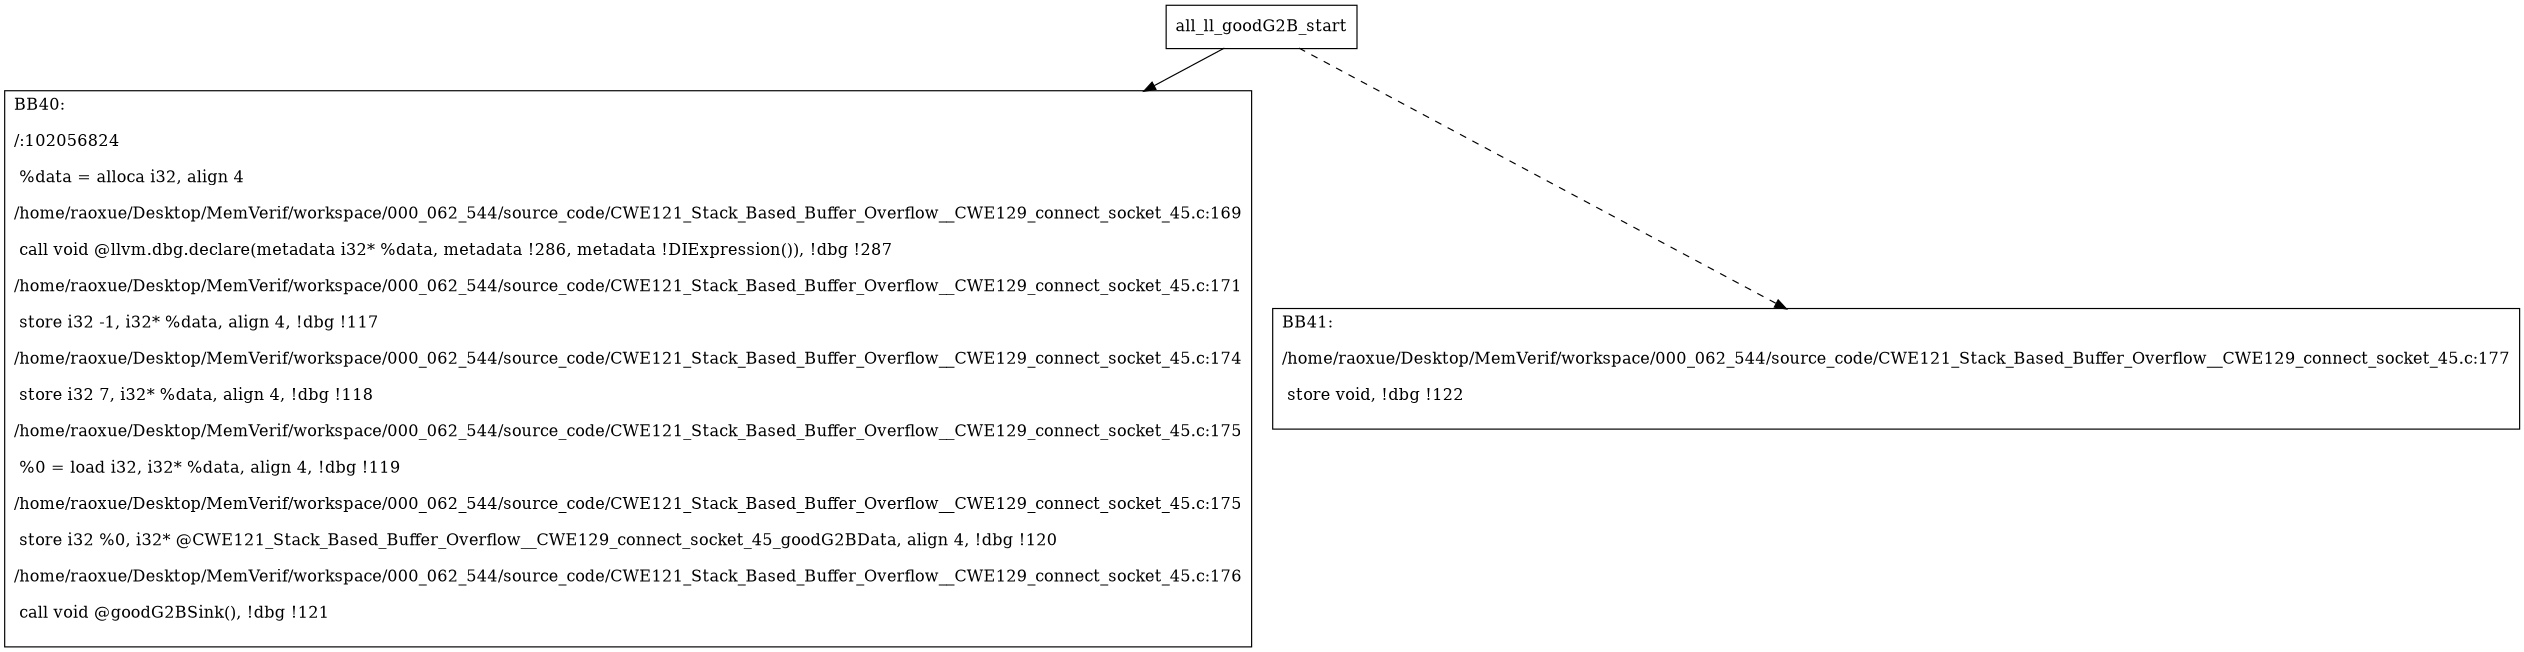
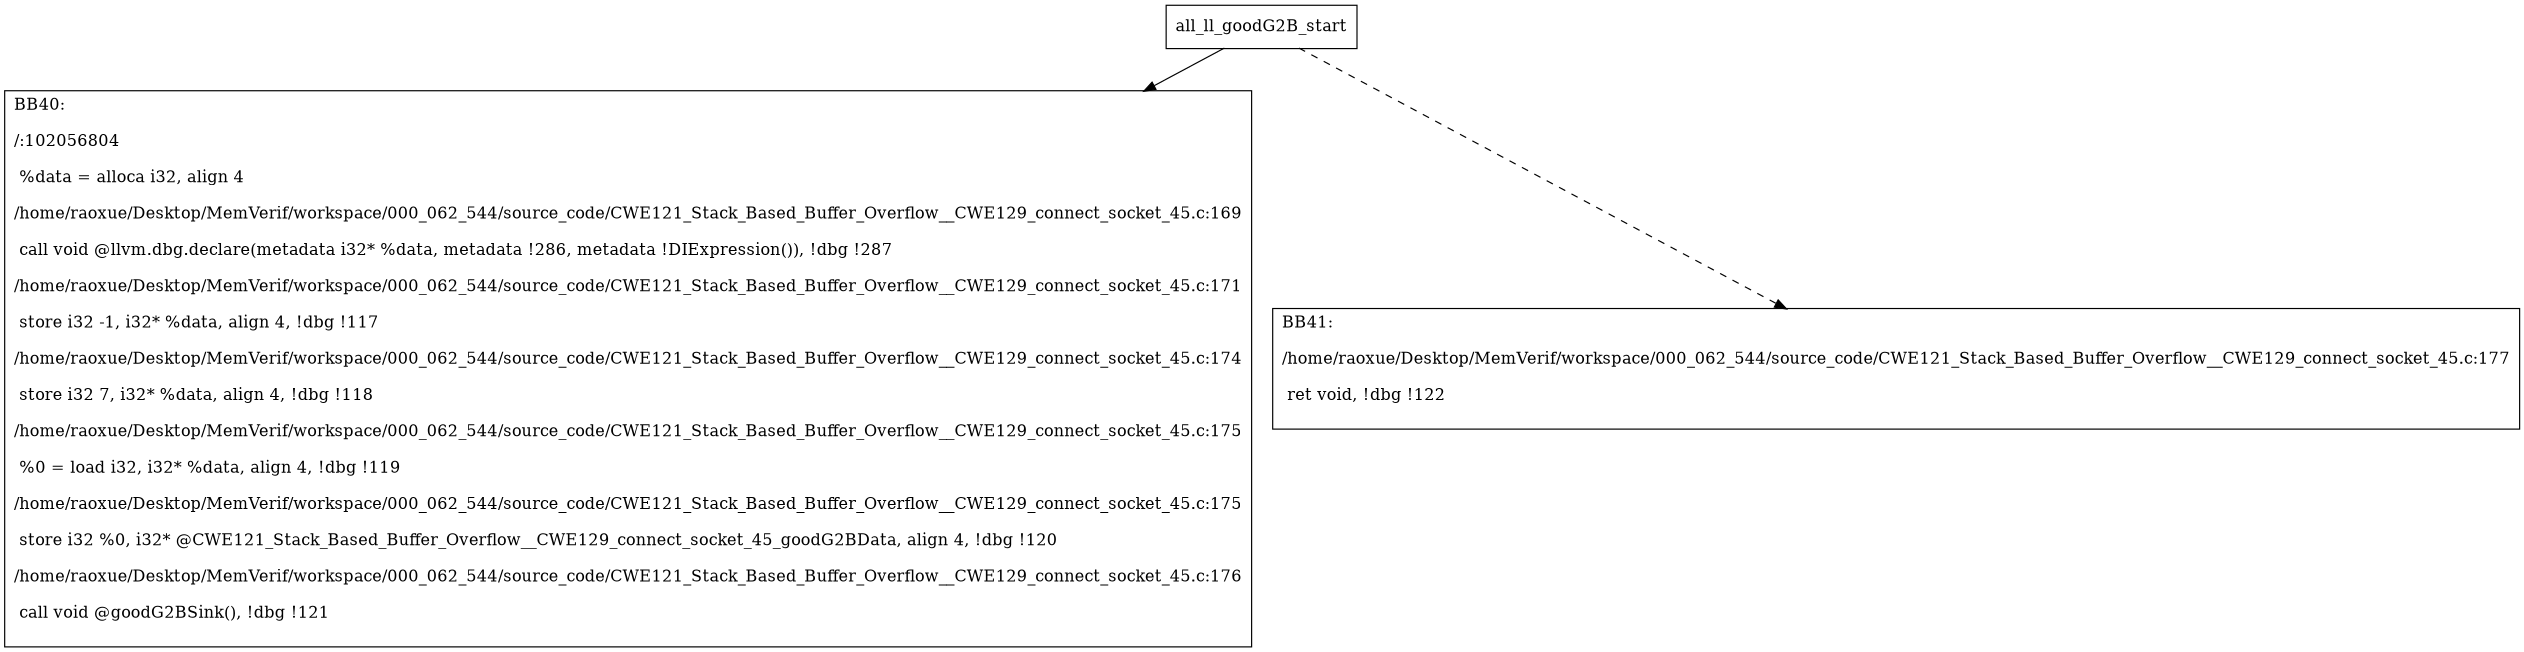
node "BB40:": text "/:102056824" -> "/:102056804"
node "BB41:": text "store void, !dbg !122" -> "ret void, !dbg !122"
